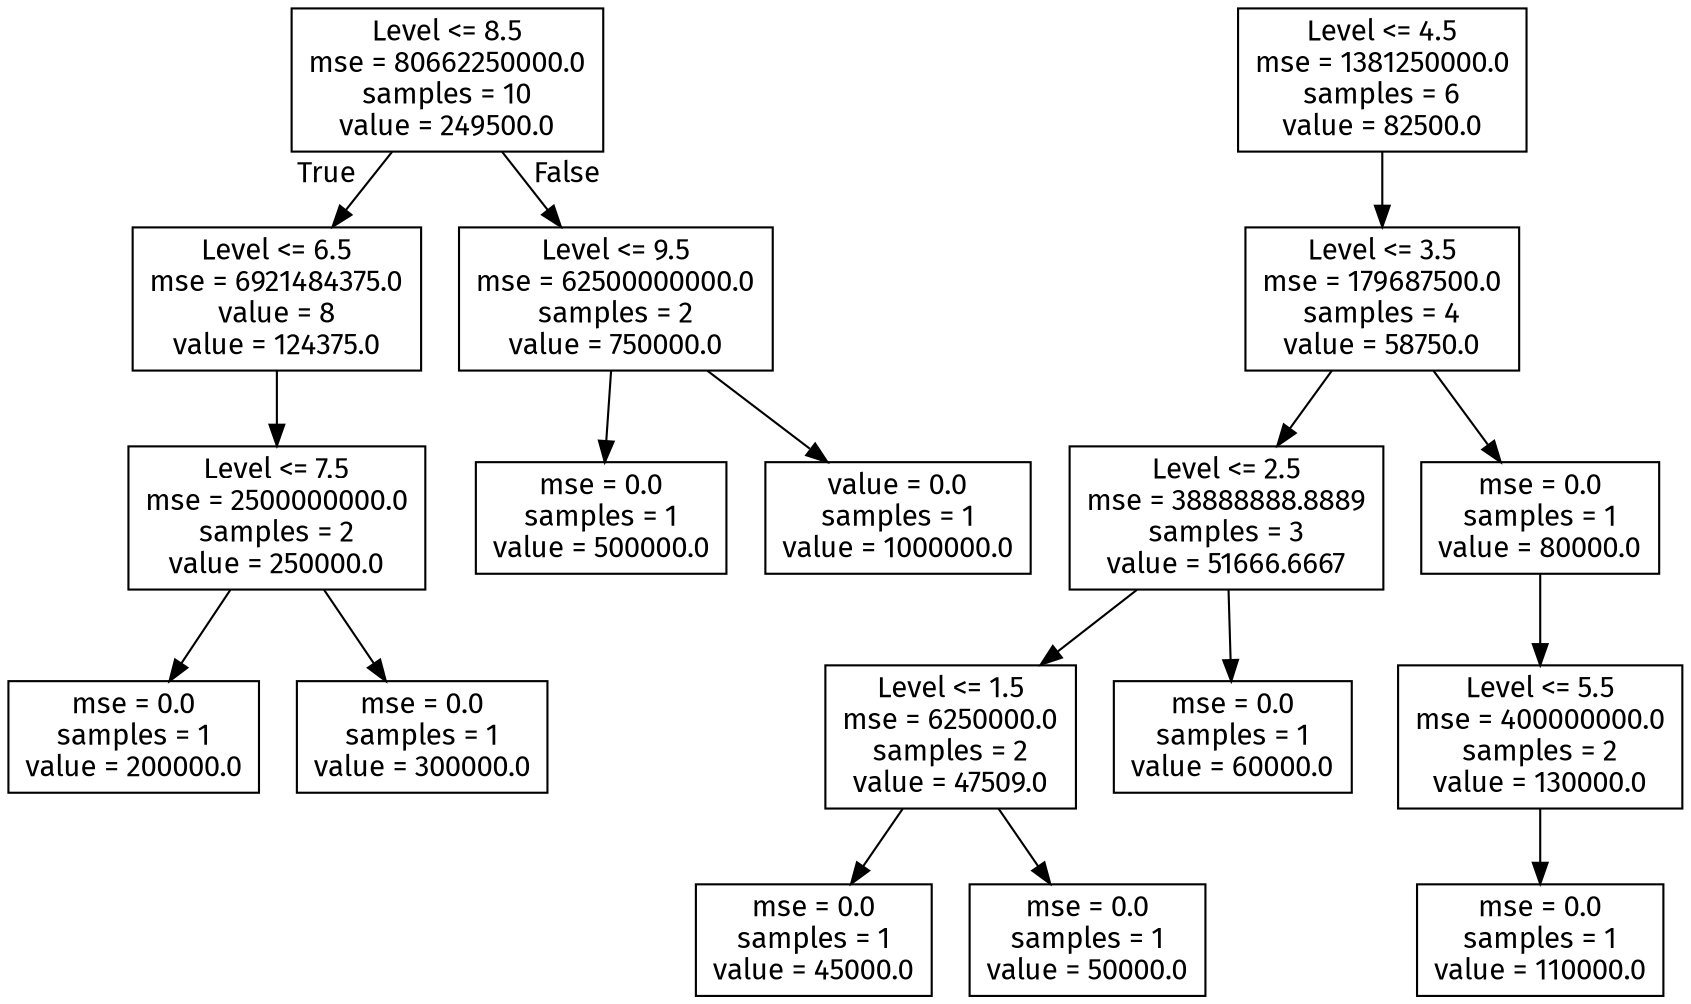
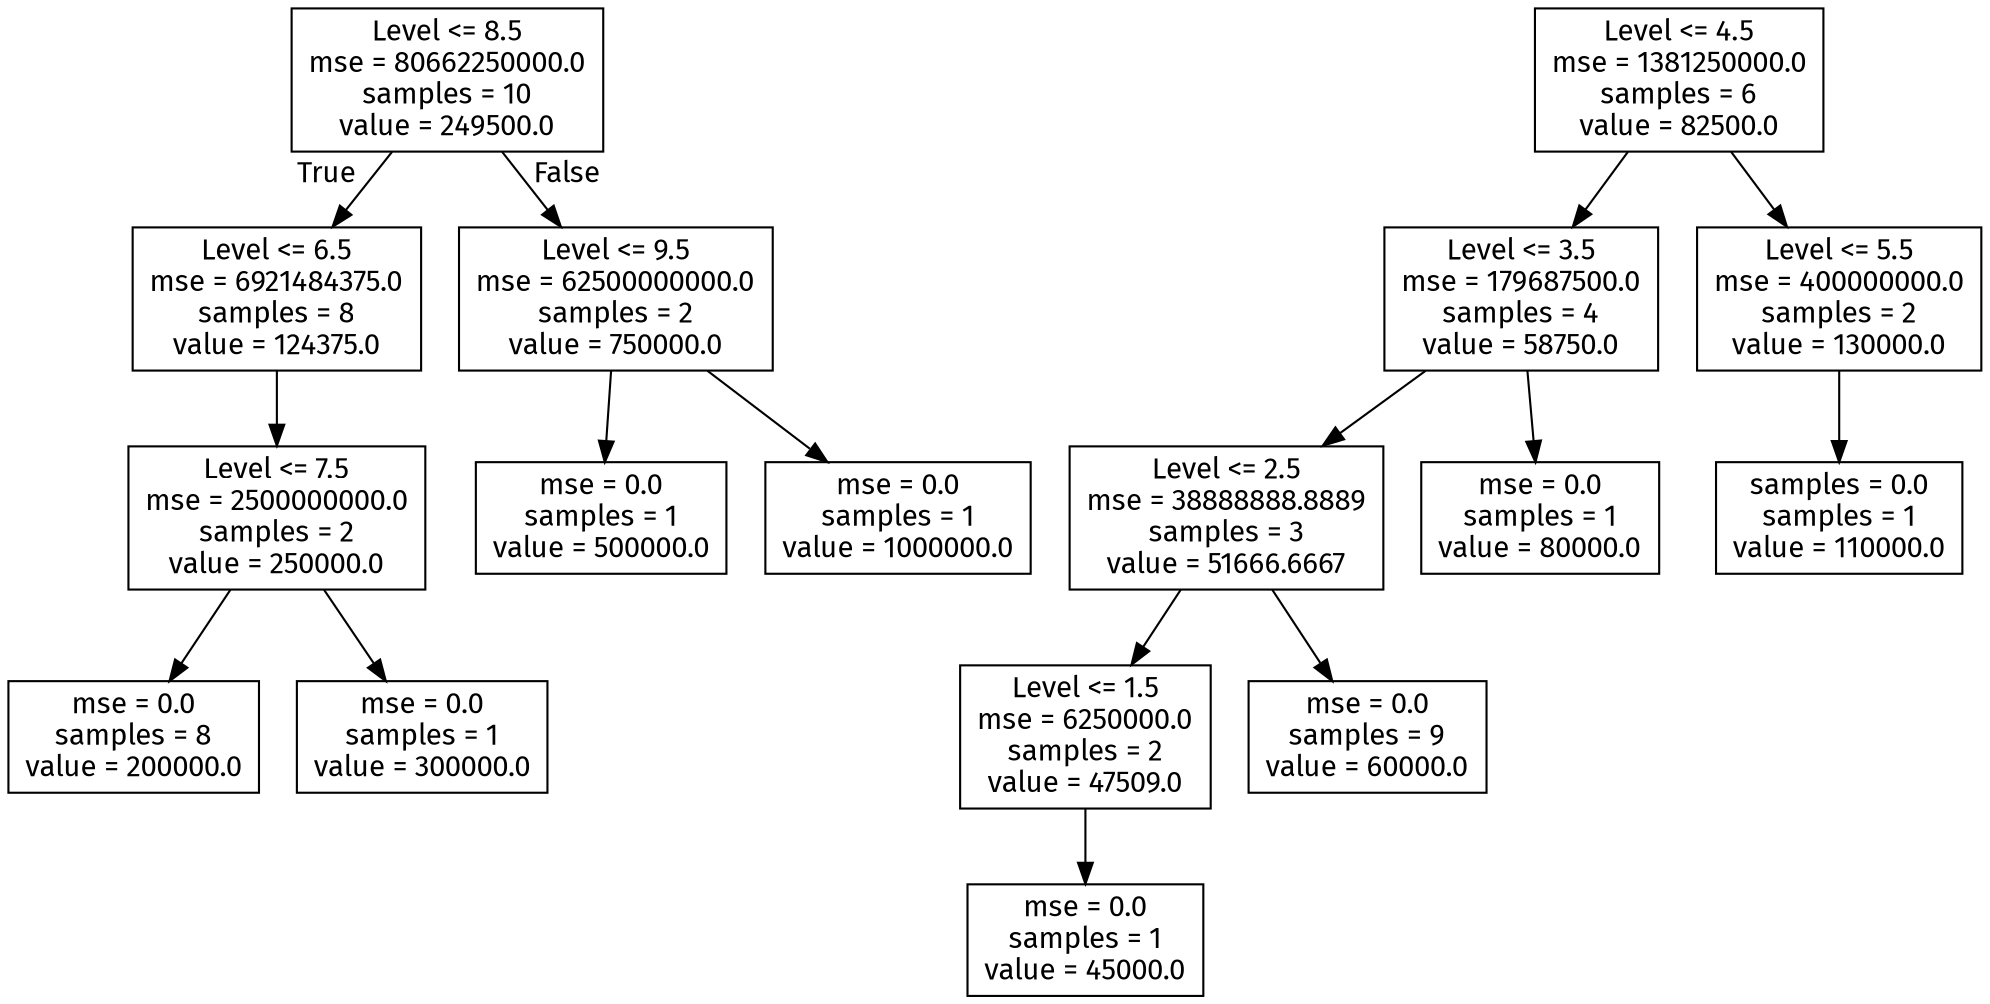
node "Level <= 6.5 mse = 6921484375.0 value = 8 value = 124375.0": label "Level <= 6.5 mse = 6921484375.0 value = 8 value = 124375.0" -> "Level <= 6.5 mse = 6921484375.0 samples = 8 value = 124375.0"
node "value = 0.0 samples = 1 value = 1000000.0": label "value = 0.0 samples = 1 value = 1000000.0" -> "mse = 0.0 samples = 1 value = 1000000.0"
edge "mse = 0.0 samples = 1 value = 80000.0" -> "Level <= 5.5 mse = 400000000.0 samples = 2 value = 130000.0": now "Level <= 4.5 mse = 1381250000.0 samples = 6 value = 82500.0" -> "Level <= 5.5 mse = 400000000.0 samples = 2 value = 130000.0"
node "mse = 0.0 samples = 1 value = 200000.0": label "mse = 0.0 samples = 1 value = 200000.0" -> "mse = 0.0 samples = 8 value = 200000.0"
node "mse = 0.0 samples = 1 value = 60000.0": label "mse = 0.0 samples = 1 value = 60000.0" -> "mse = 0.0 samples = 9 value = 60000.0"
node "mse = 0.0 samples = 1 value = 50000.0": removed
node "mse = 0.0 samples = 1 value = 110000.0": label "mse = 0.0 samples = 1 value = 110000.0" -> "samples = 0.0 samples = 1 value = 110000.0"
